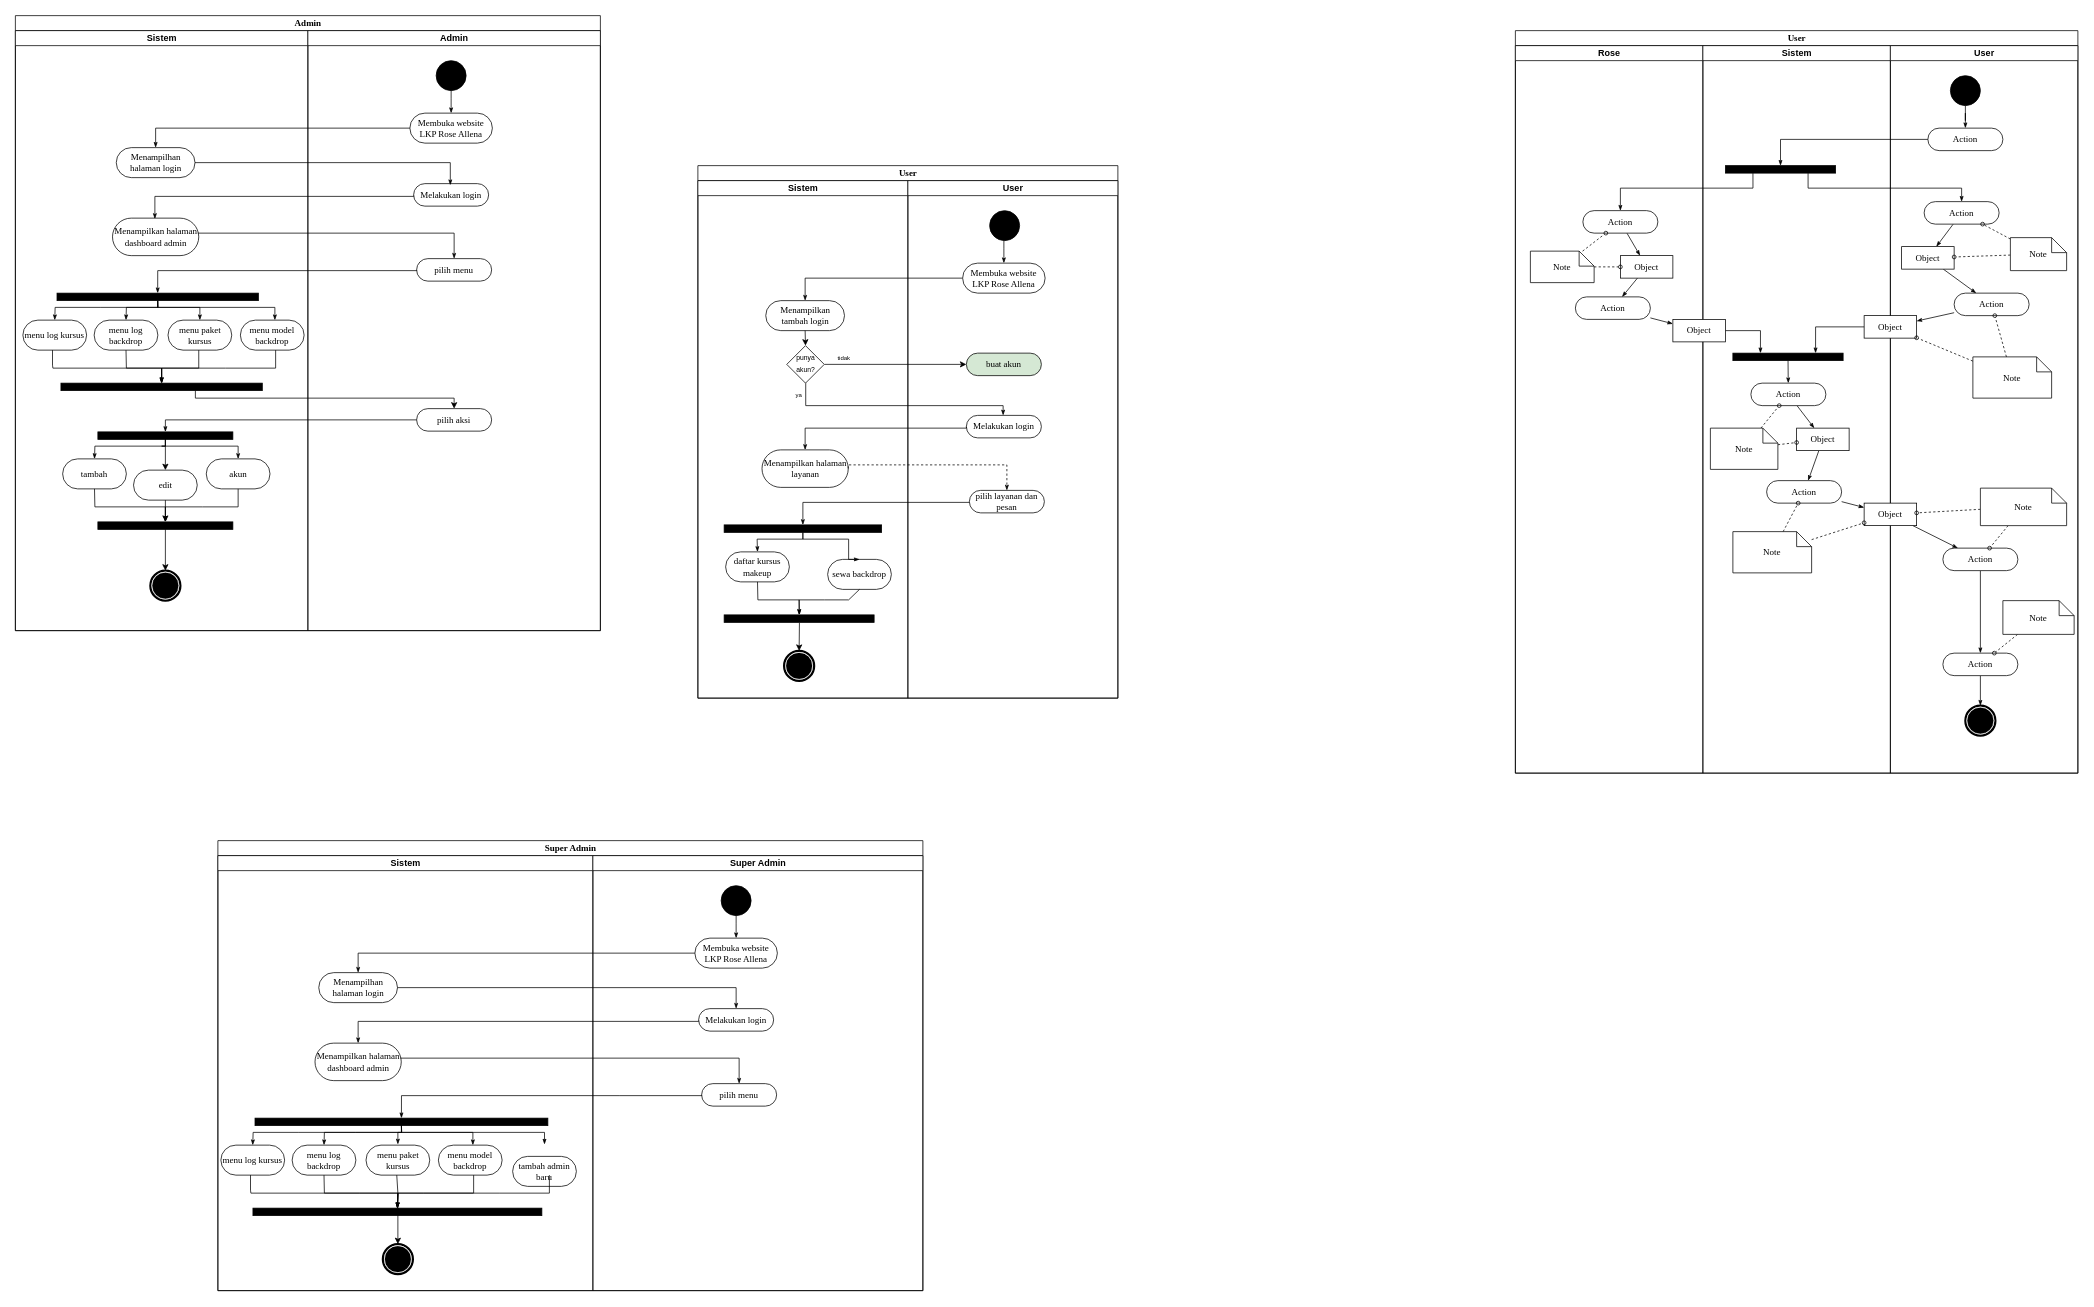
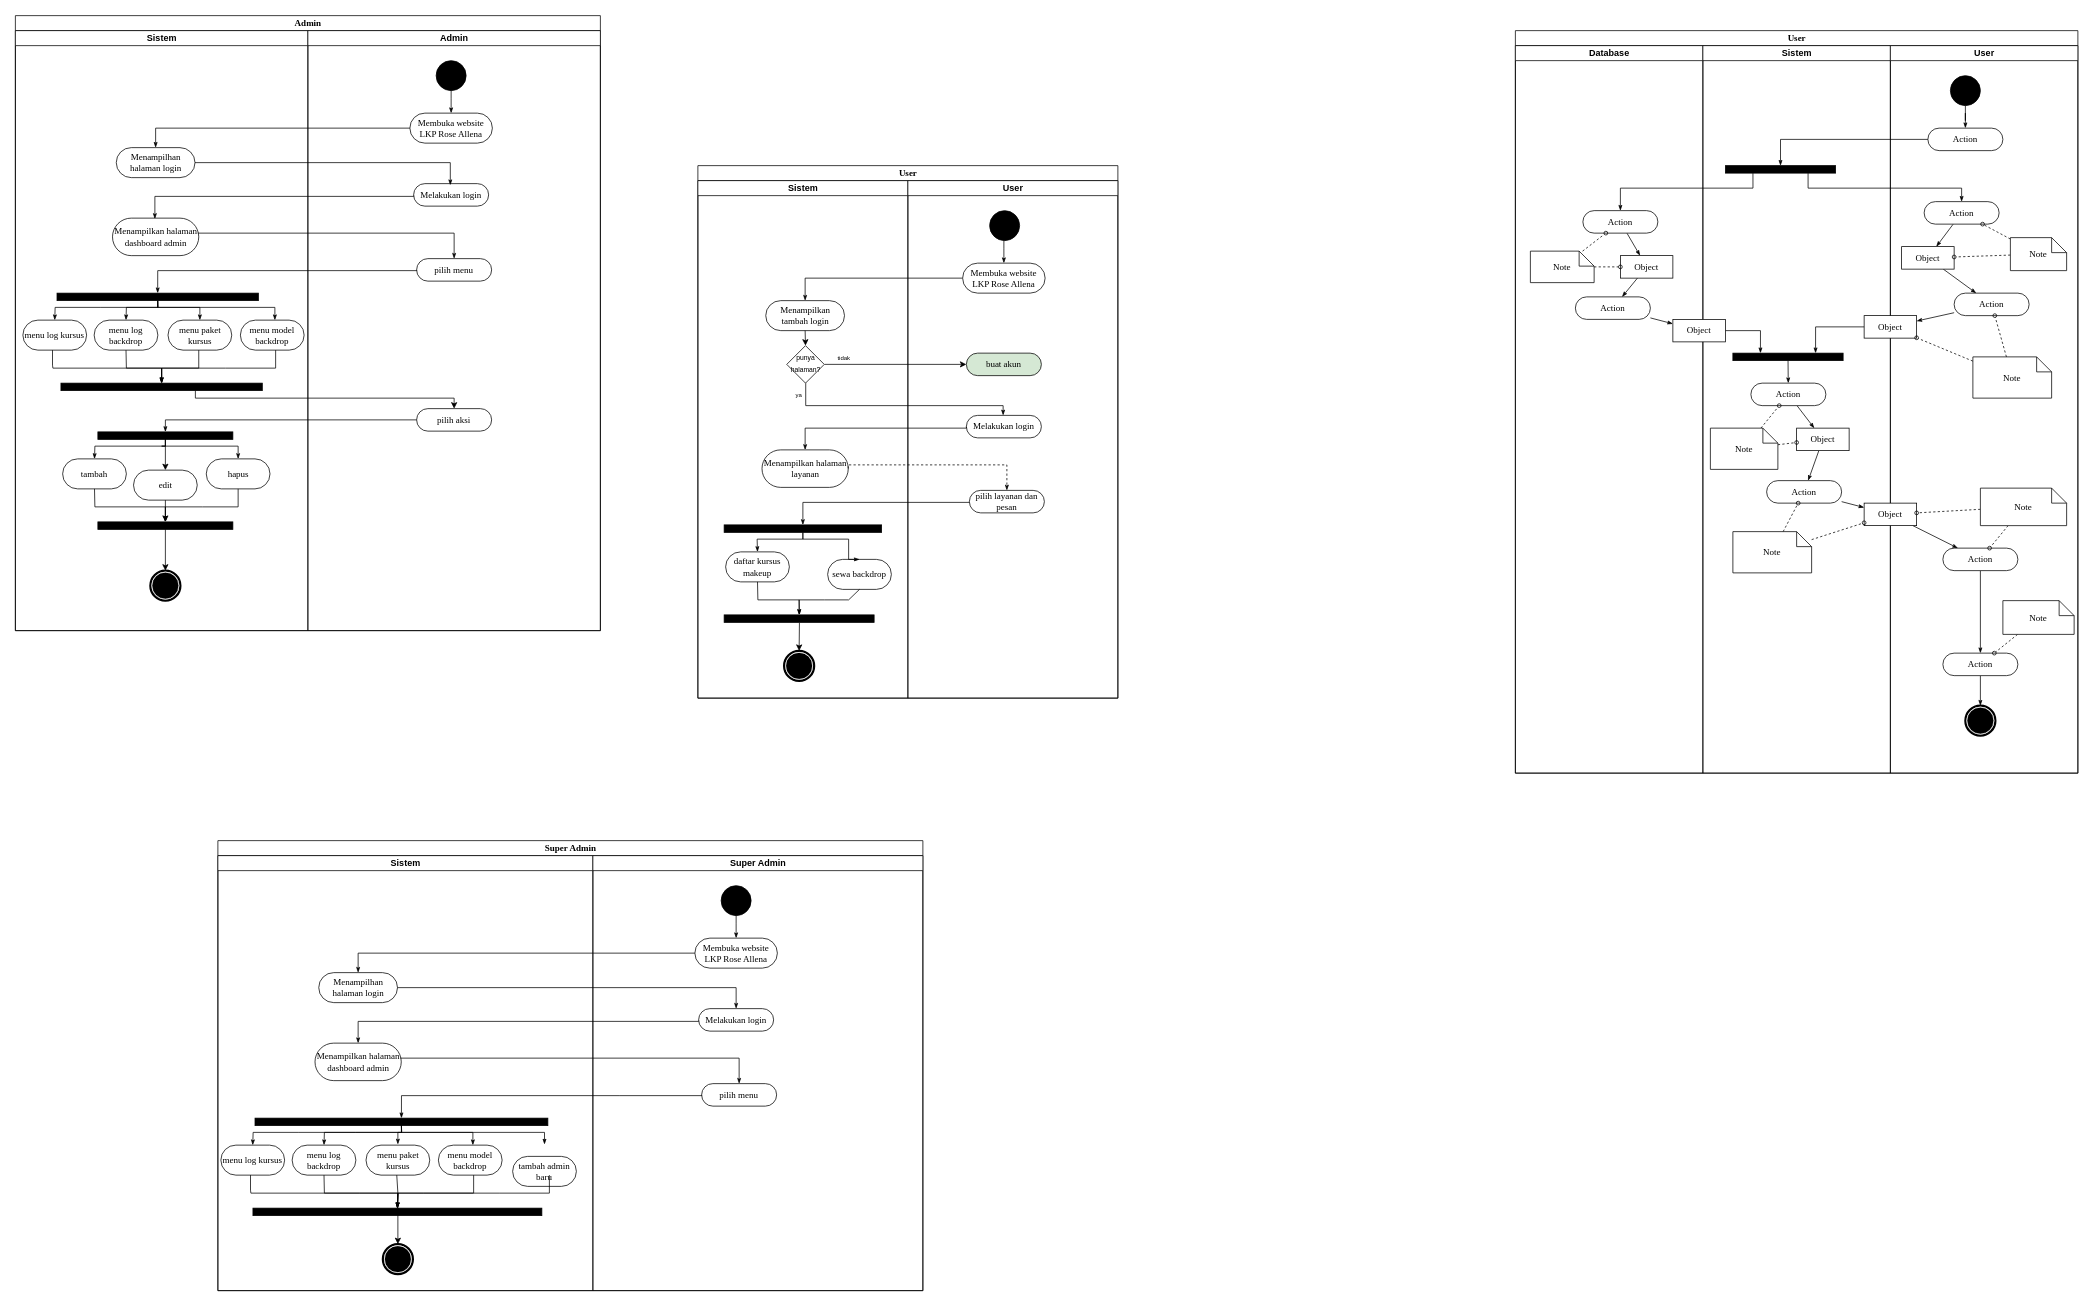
node "Rose": label "Rose" -> "Database"
node "punya akun?": label "punya akun?" -> "punya halaman?"
node "akun": label "akun" -> "hapus"
